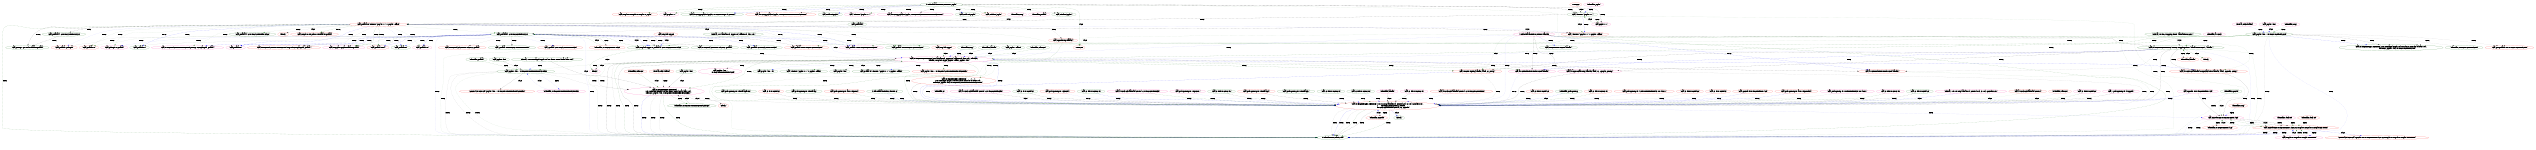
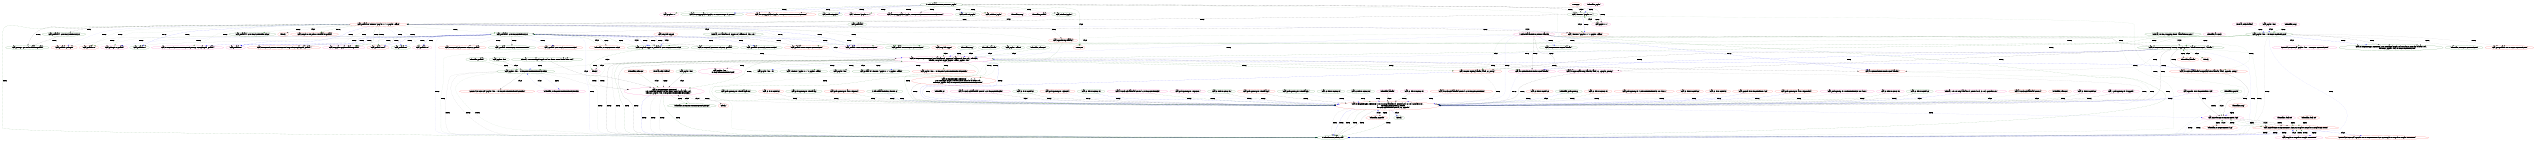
node "(Call,msg.browse.p_browse_pkt = p_pkt)": removed
node "(ControlStructure,if (p_pkt->len < AVRC_AVC_HDR_SIZE))": added
